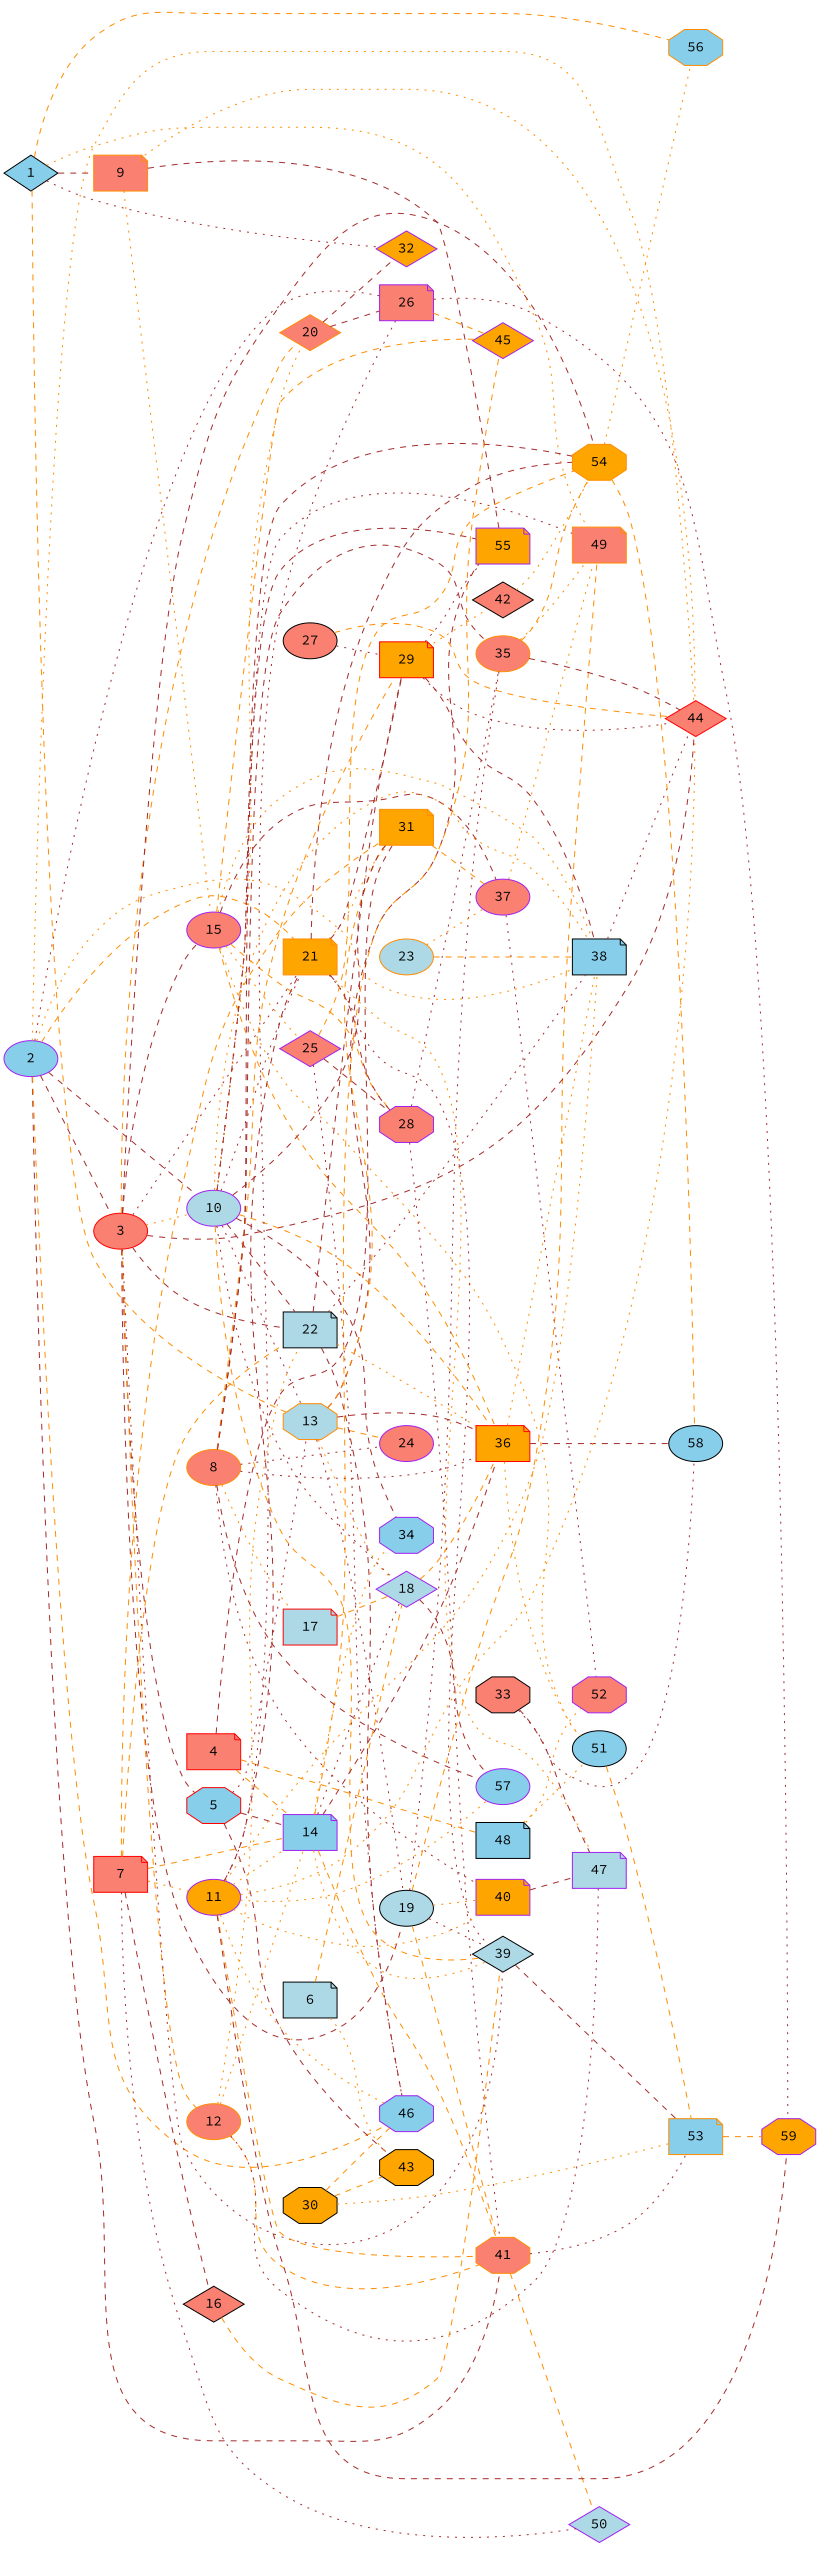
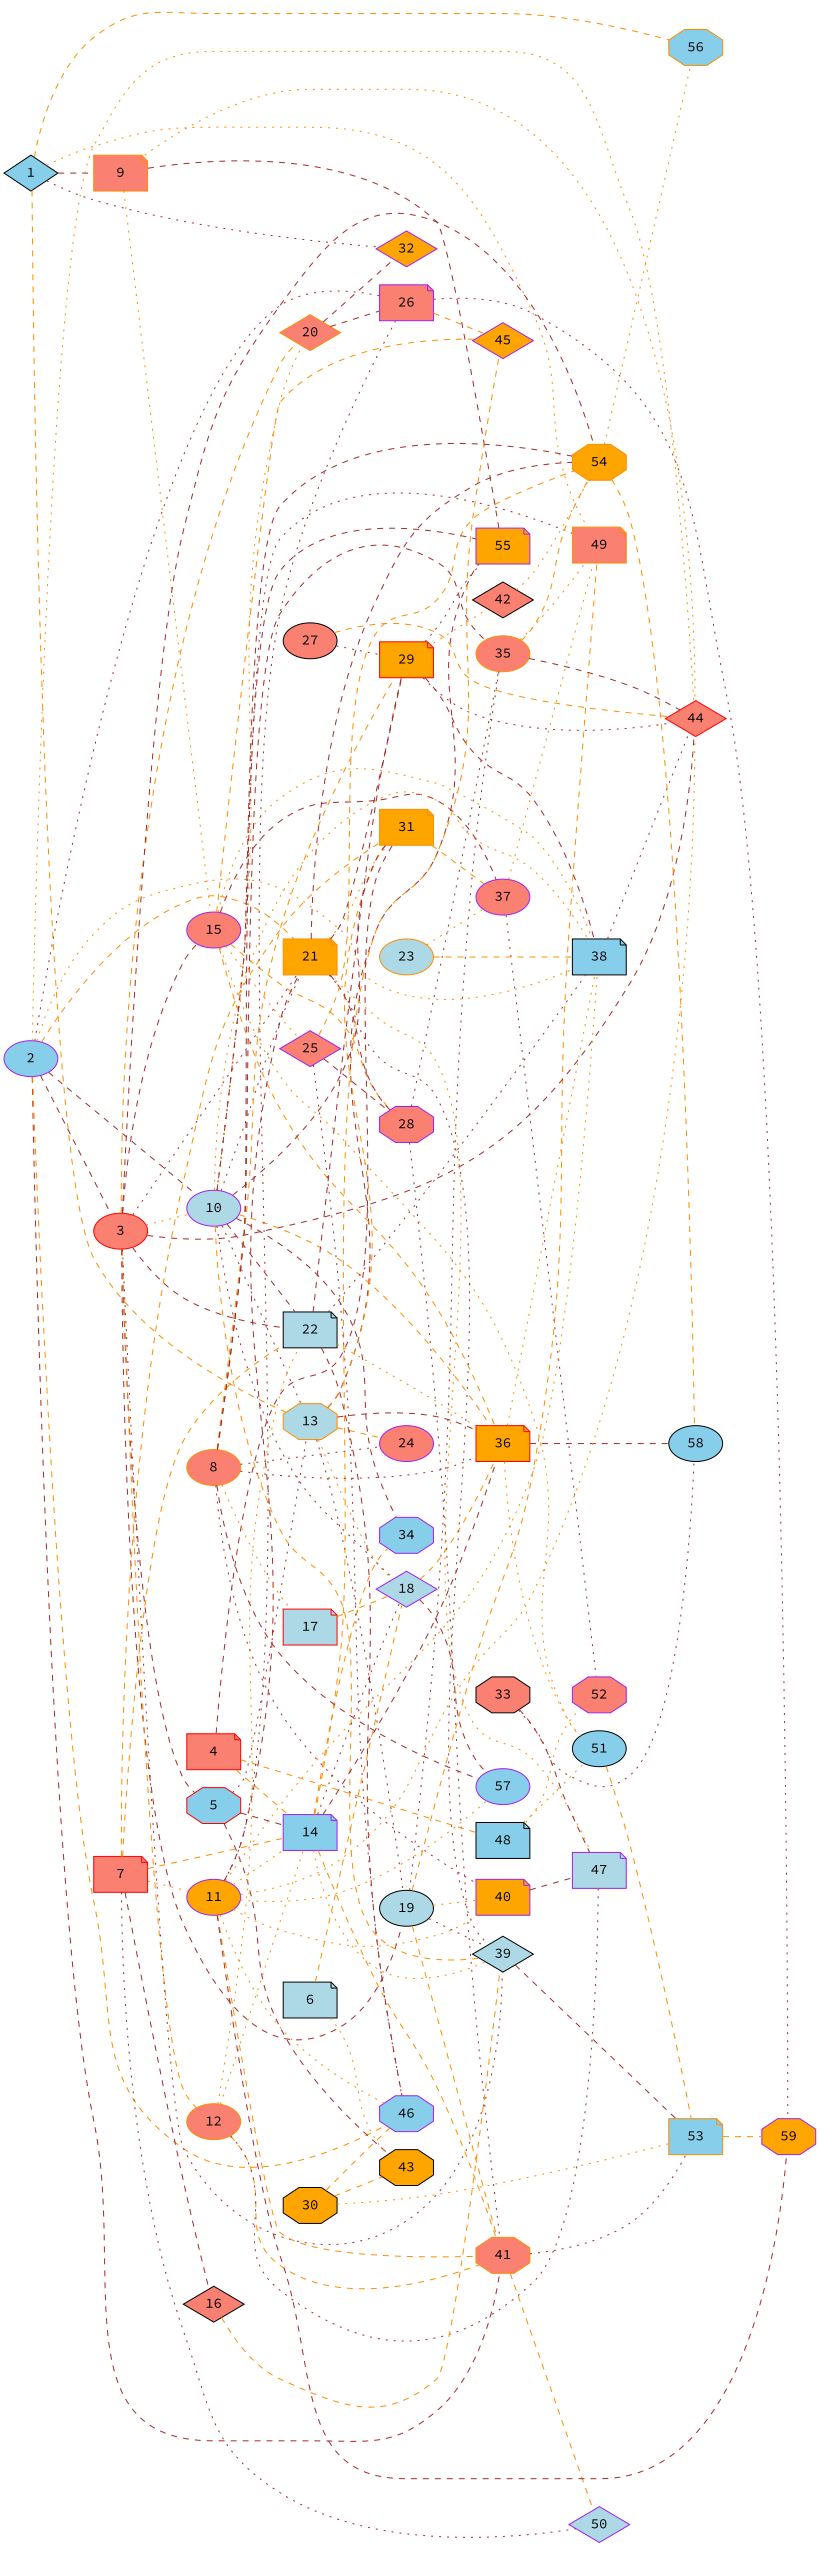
edge "34" -- "14": style dotted -> dashed
